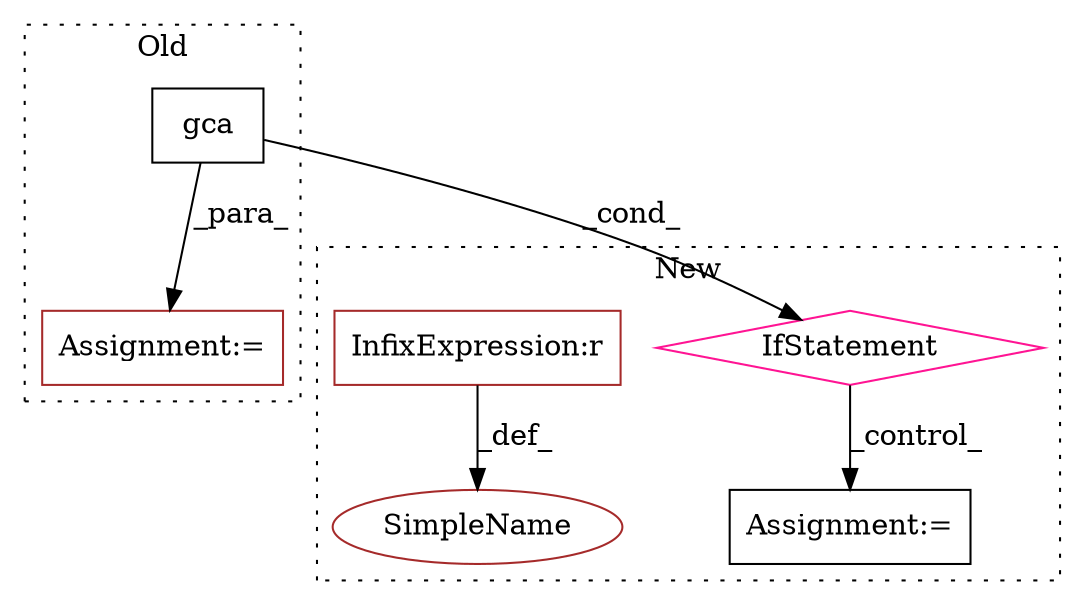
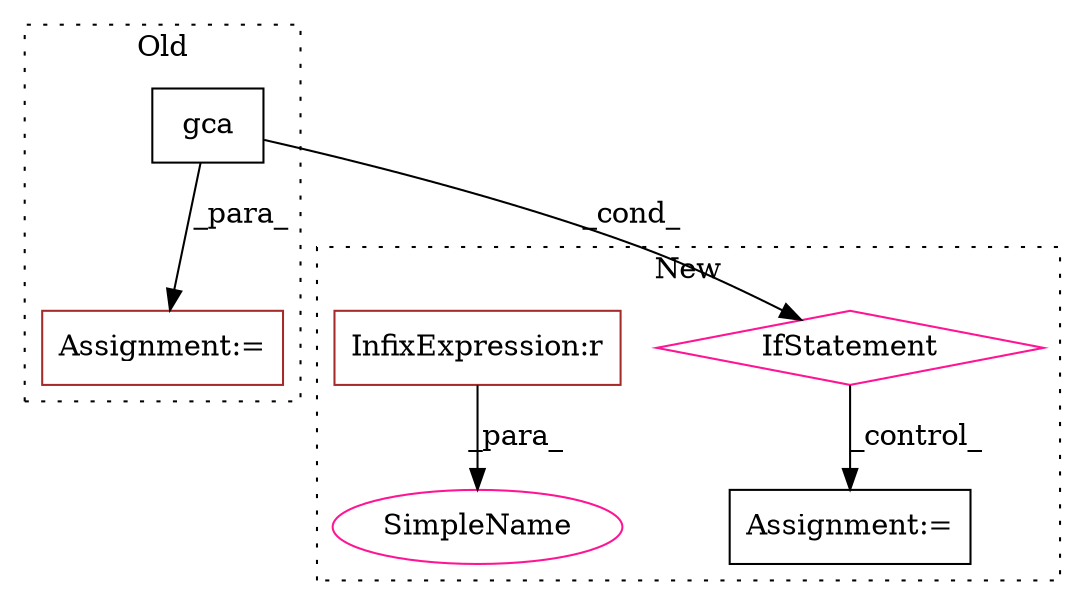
edge "InfixExpression:r" -> "SimpleName": label "_def_" -> "_para_"
node "SimpleName": color brown -> deeppink
